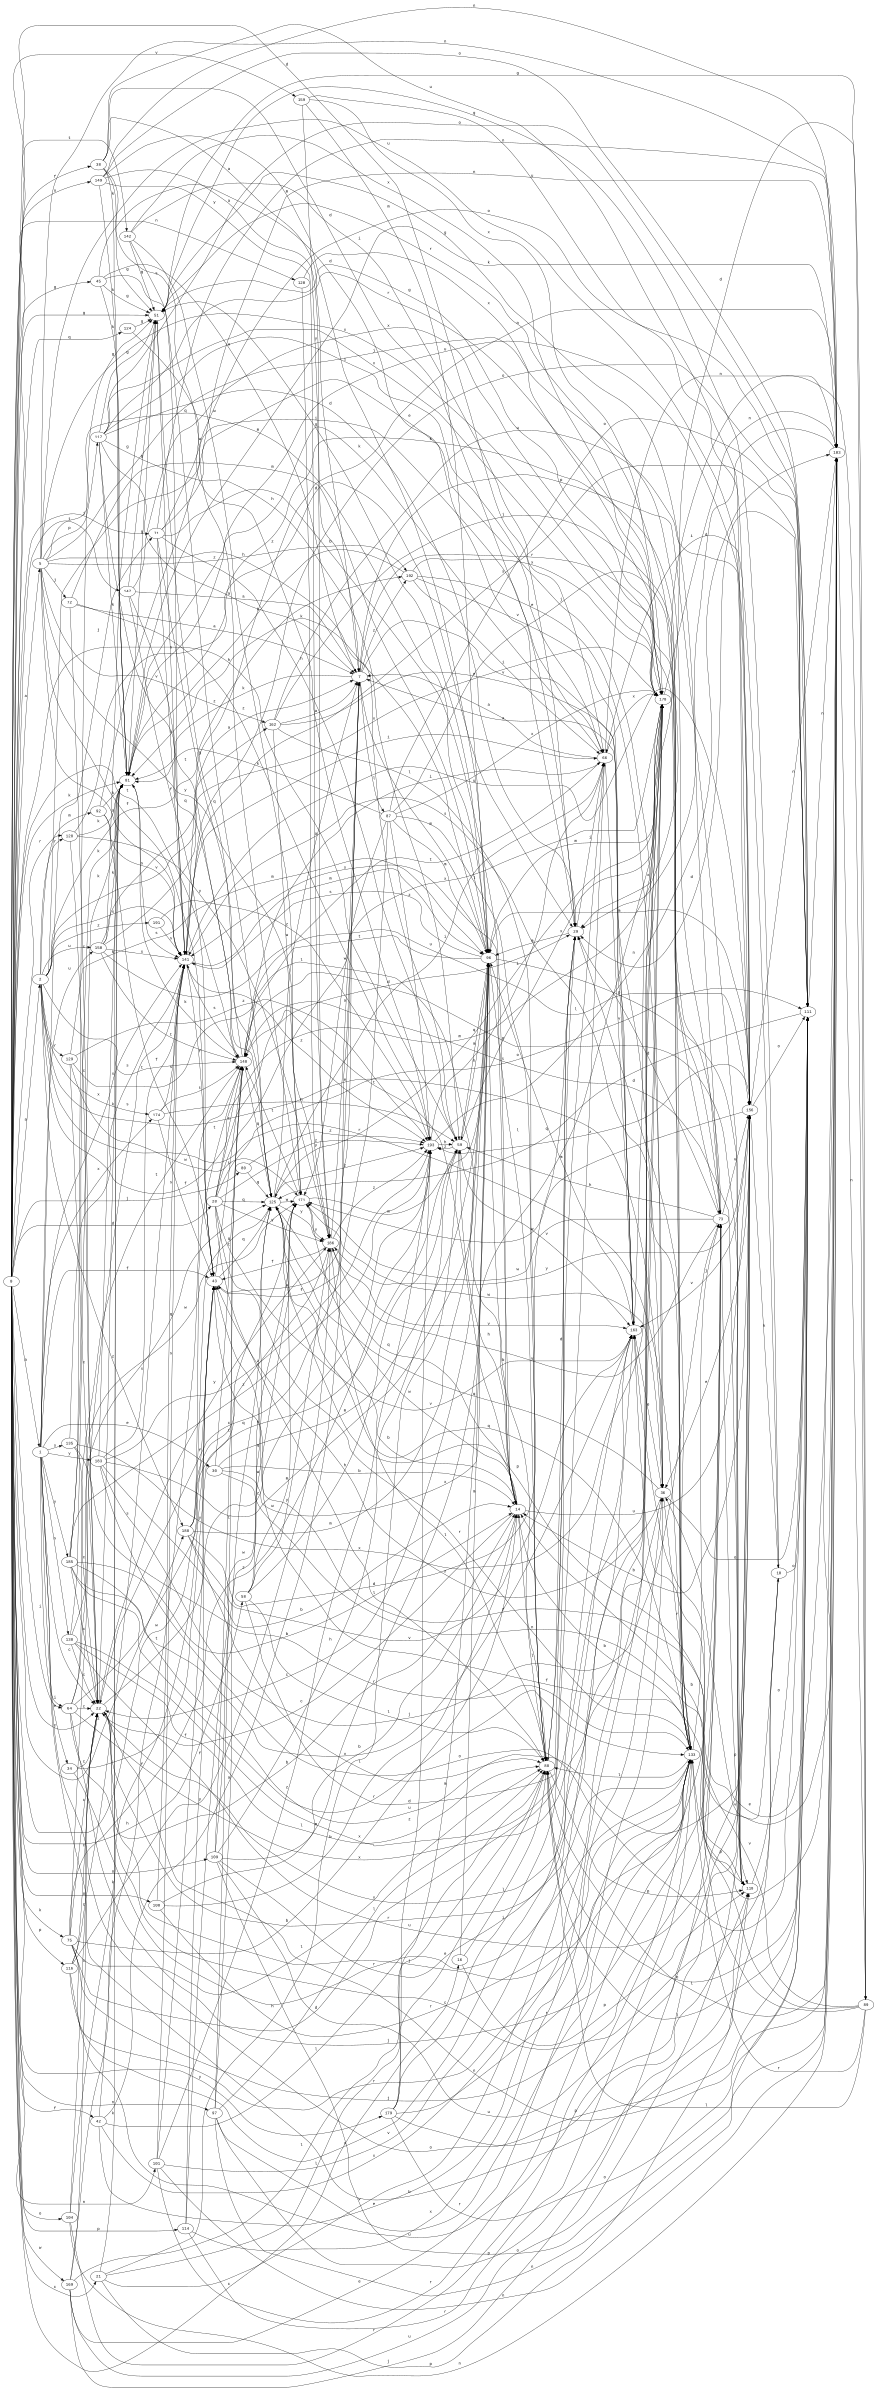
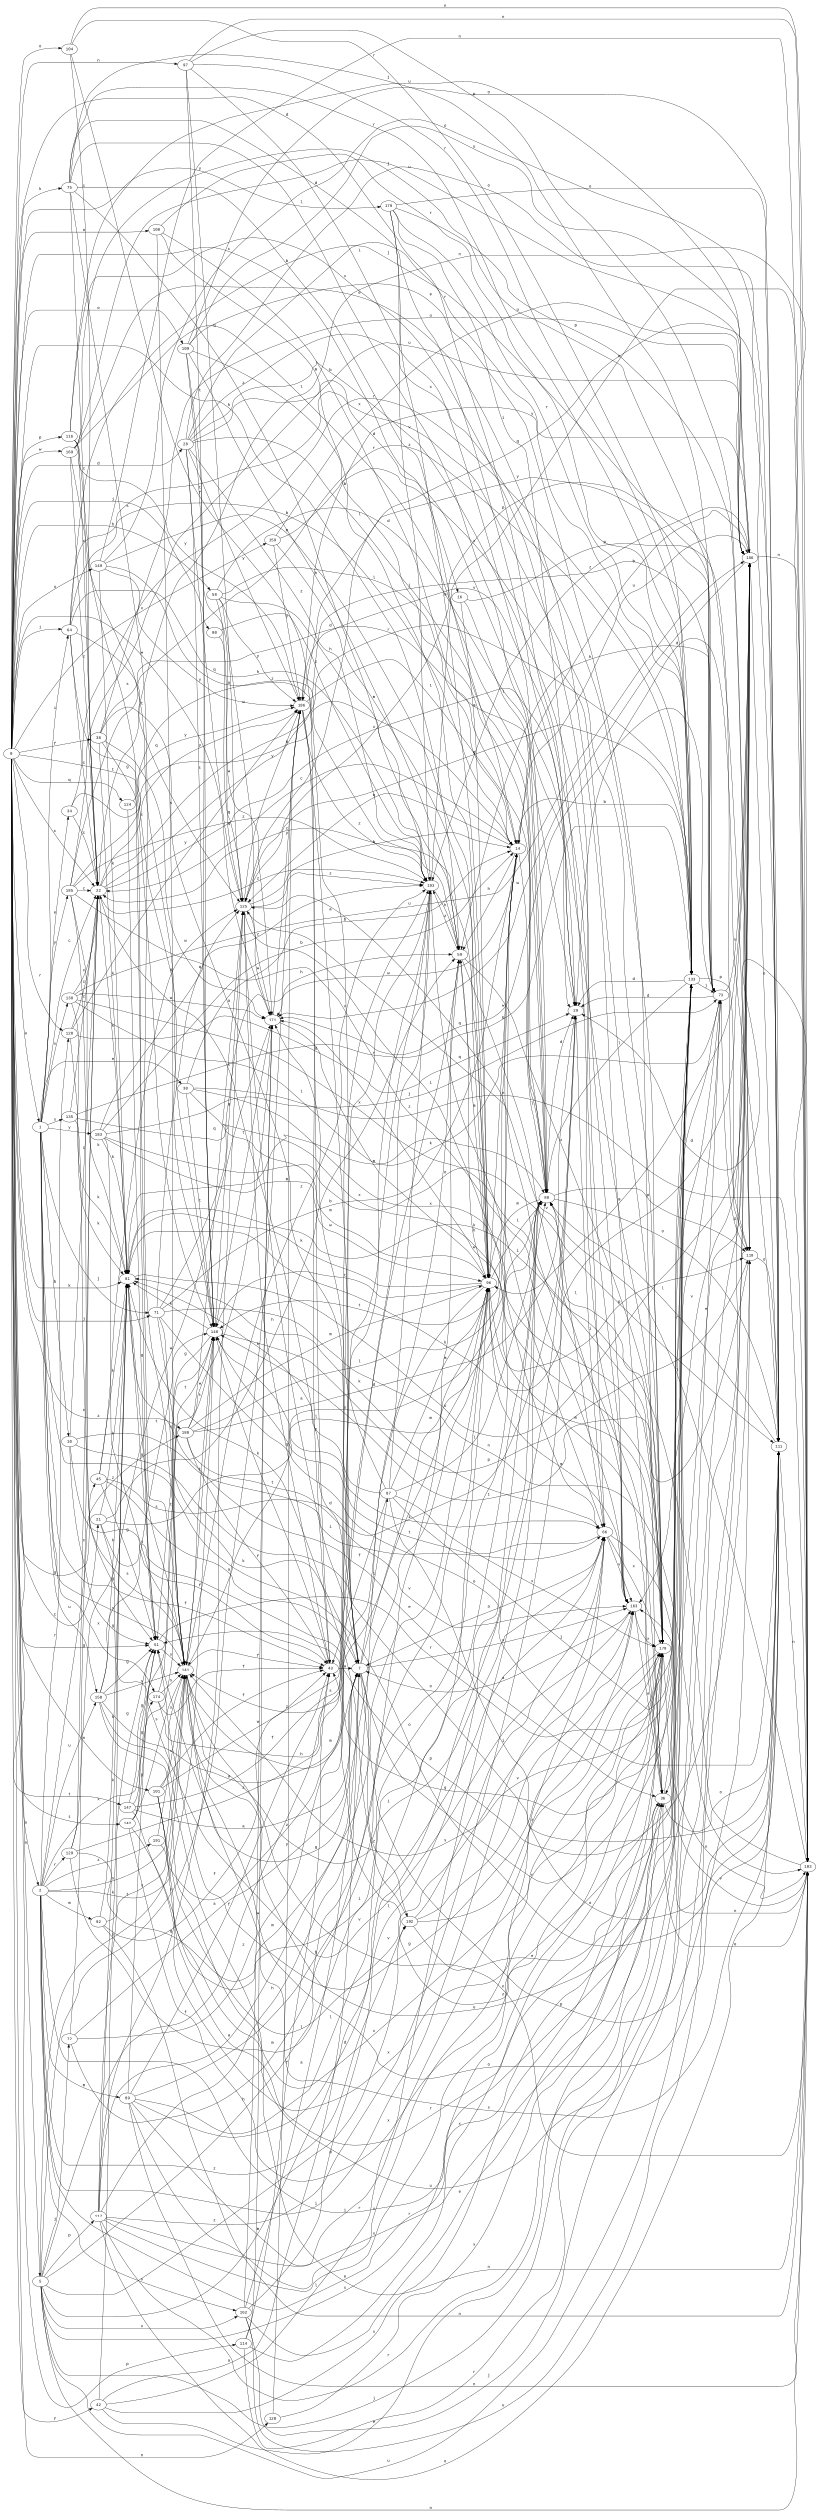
edge "147" -> "43": now "147" -> "193"
edge "29" -> "96": now "88" -> "96"
edge "103" -> "89": reversed
edge "156" -> "10": now "156" -> "81"
edge "141" -> "148": added, label "t"
